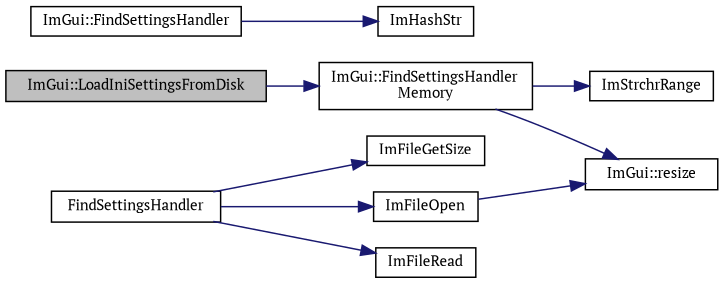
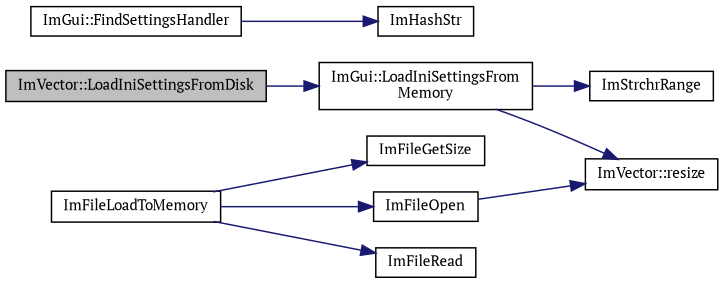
node "ImGui::LoadIniSettingsFromDisk": label "ImGui::LoadIniSettingsFromDisk" -> "ImVector::LoadIniSettingsFromDisk"
node "ImGui::FindSettingsHandler Memory": label "ImGui::FindSettingsHandler Memory" -> "ImGui::LoadIniSettingsFrom Memory"
node "ImGui::resize": label "ImGui::resize" -> "ImVector::resize"
node "FindSettingsHandler": label "FindSettingsHandler" -> "ImFileLoadToMemory"
